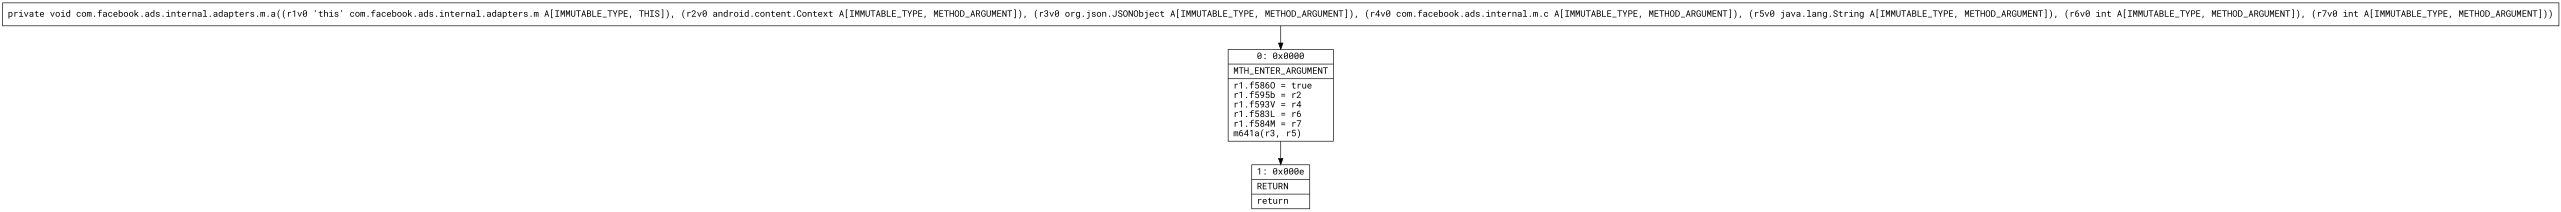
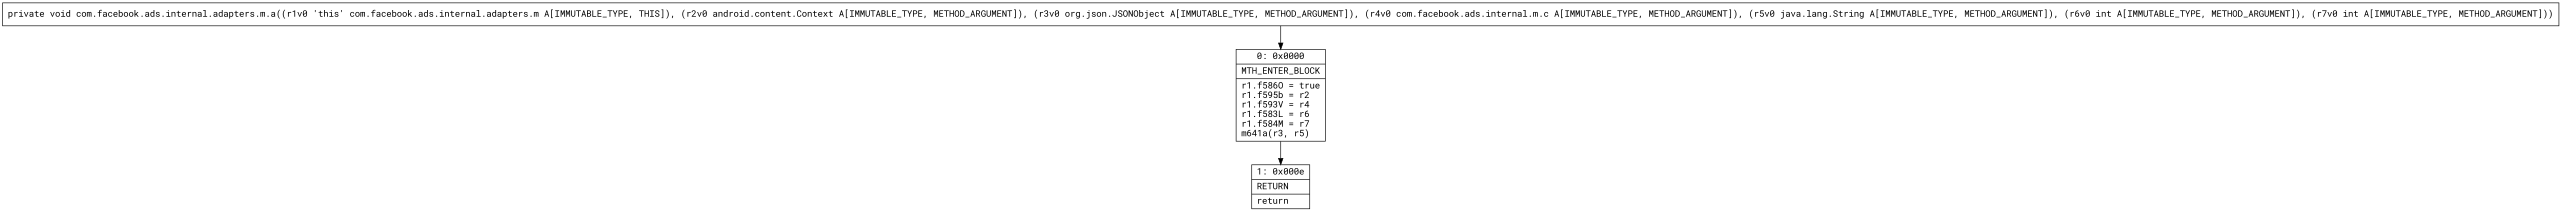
node "0: 0x0000": text "MTH_ENTER_ARGUMENT" -> "MTH_ENTER_BLOCK"
